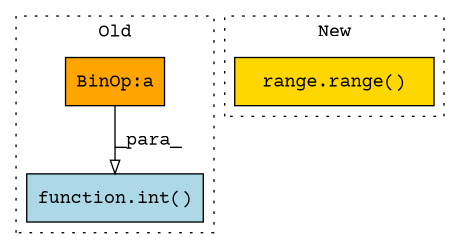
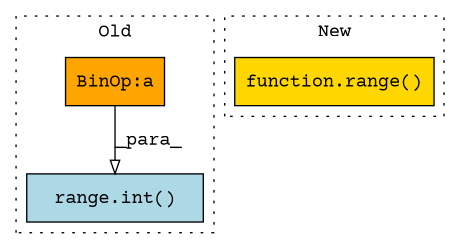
node "range.range()": label "range.range()" -> "function.range()"
node "function.int()": label "function.int()" -> "range.int()"
